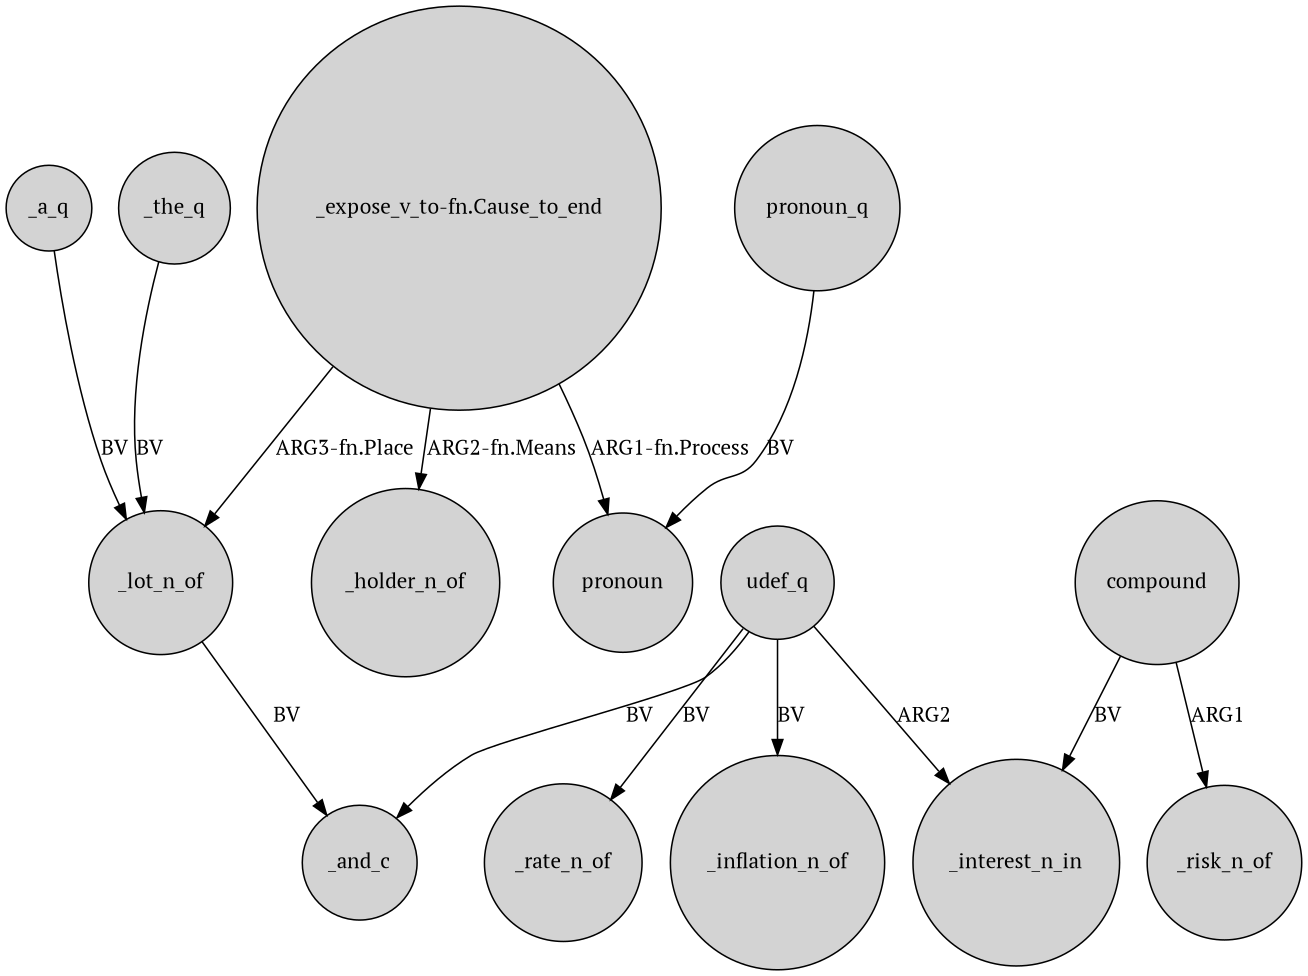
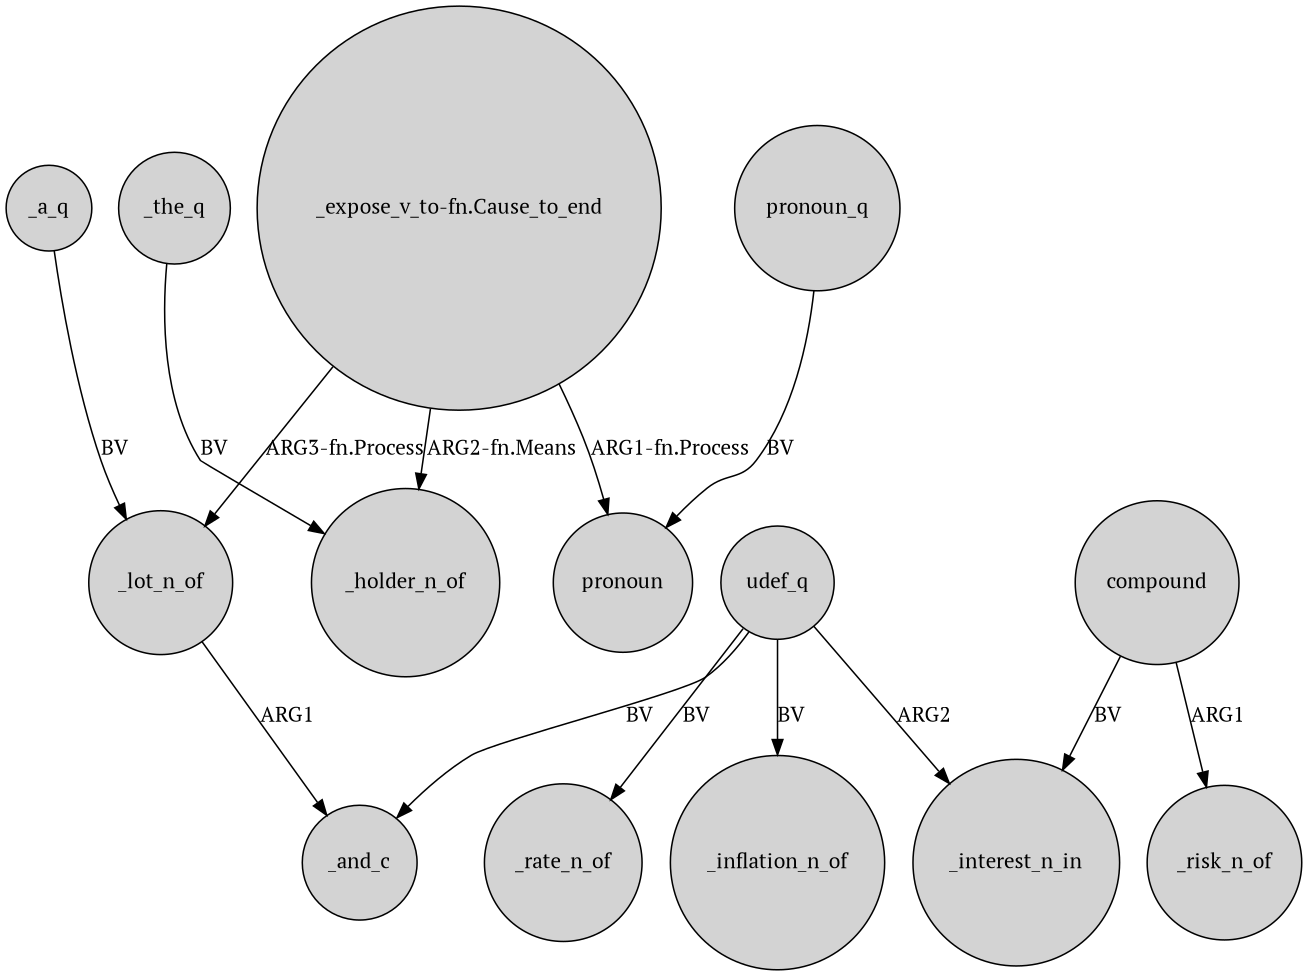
edge "_the_q" -> "_lot_n_of": now "_the_q" -> "_holder_n_of"
edge "_expose_v_to-fn.Cause_to_end" -> "_lot_n_of": label "ARG3-fn.Place" -> "ARG3-fn.Process"
edge "_lot_n_of" -> "_and_c": label "BV" -> "ARG1"
